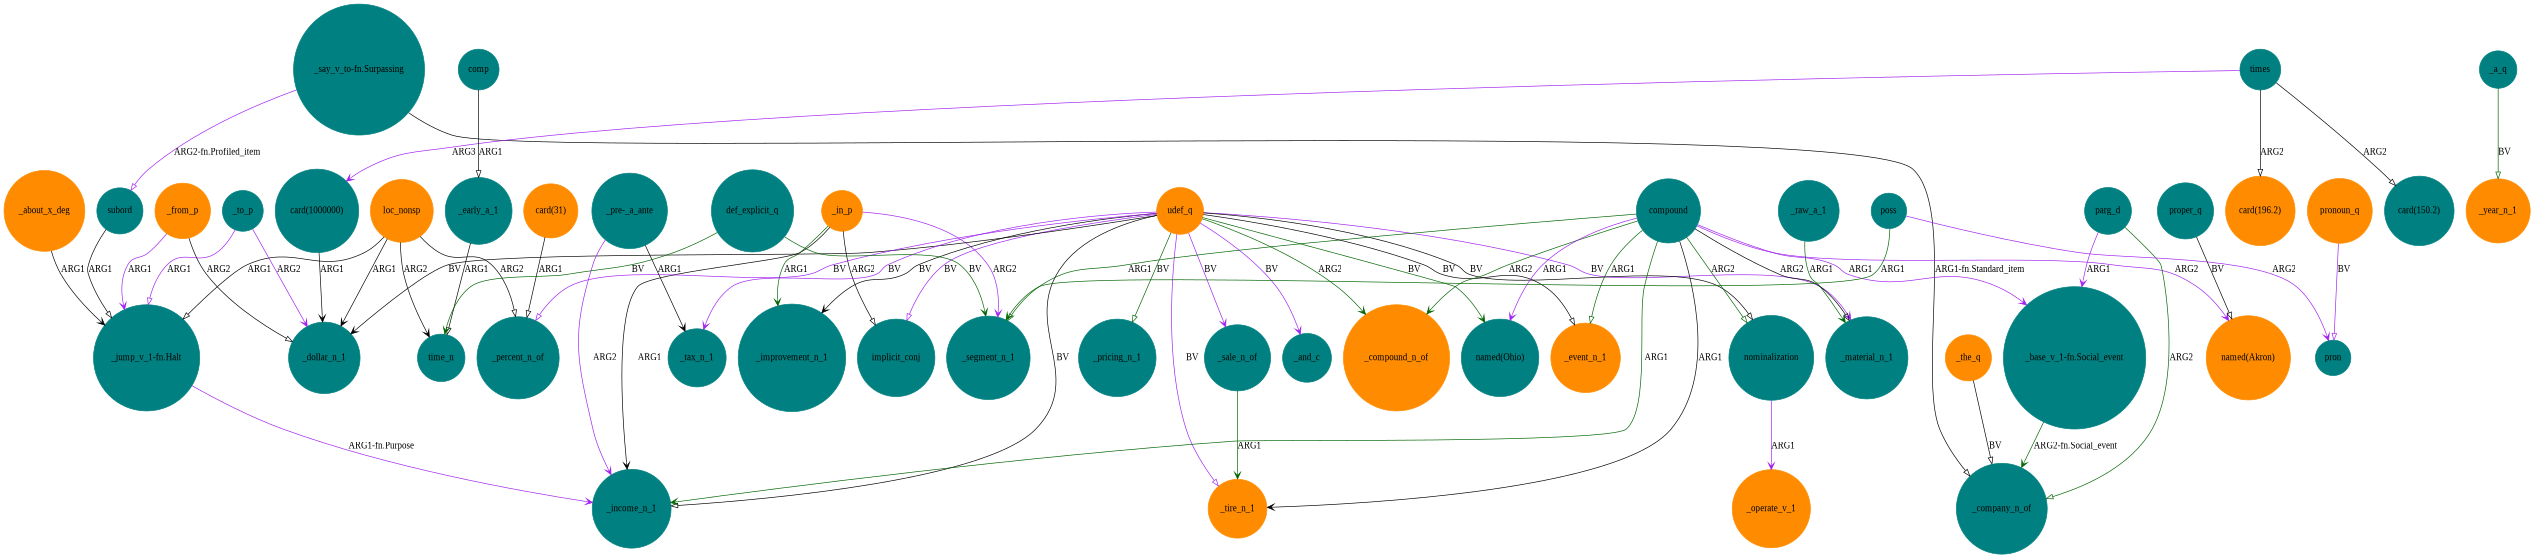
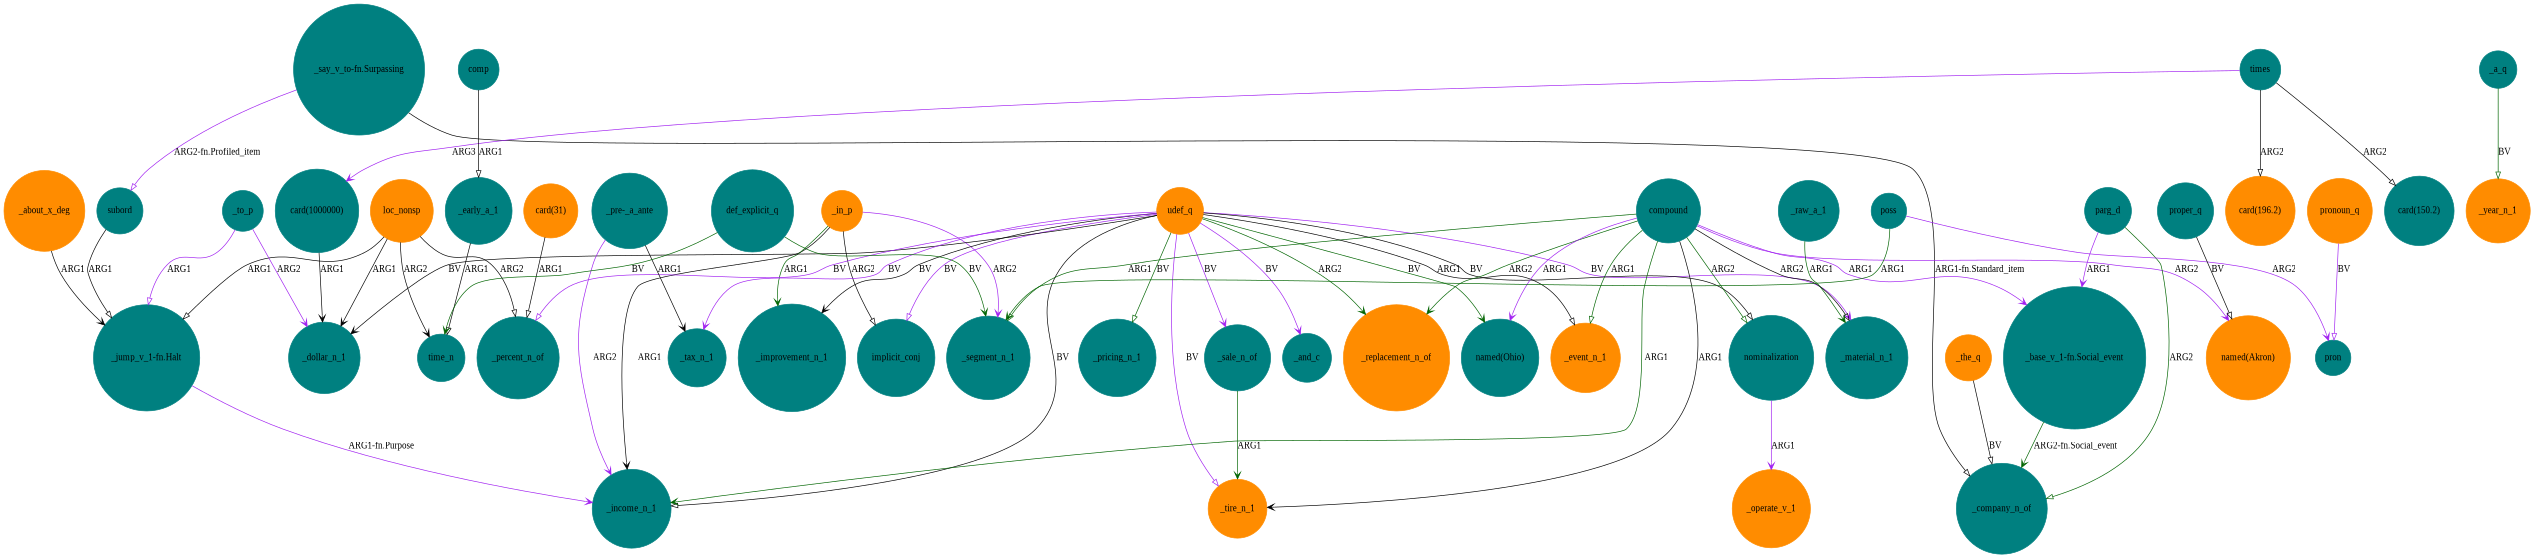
node "_from_p": removed
edge "udef_q" -> "_event_n_1": label "BV" -> "ARG1"
node "_compound_n_of": label "_compound_n_of" -> "_replacement_n_of"
